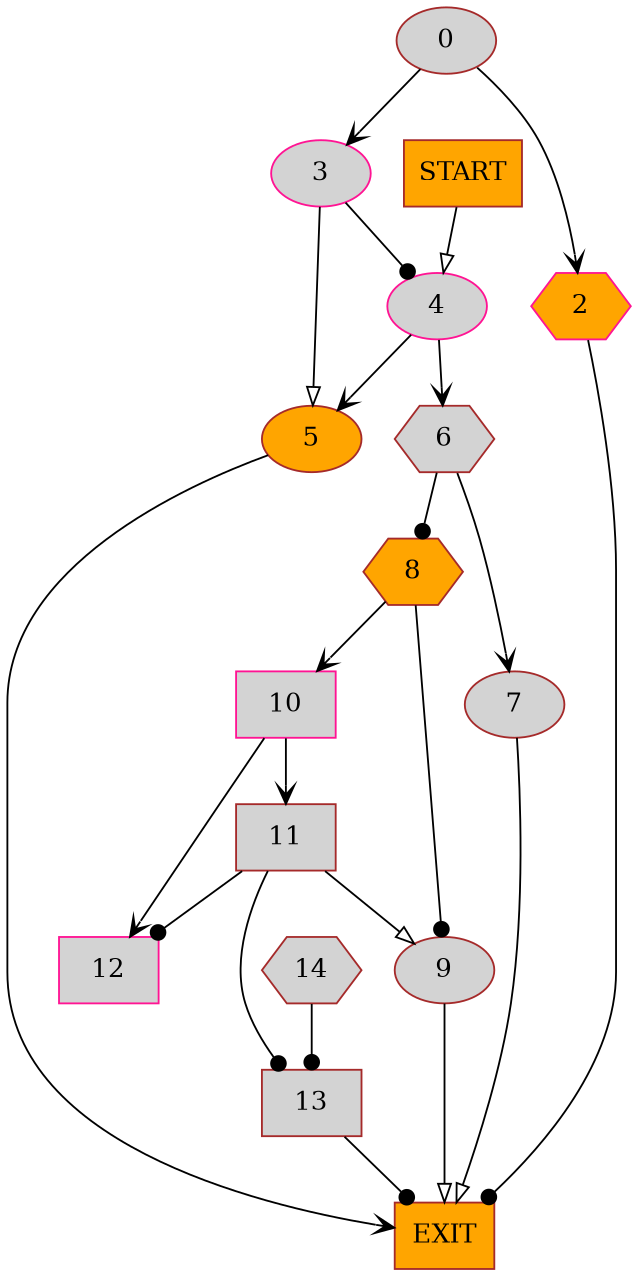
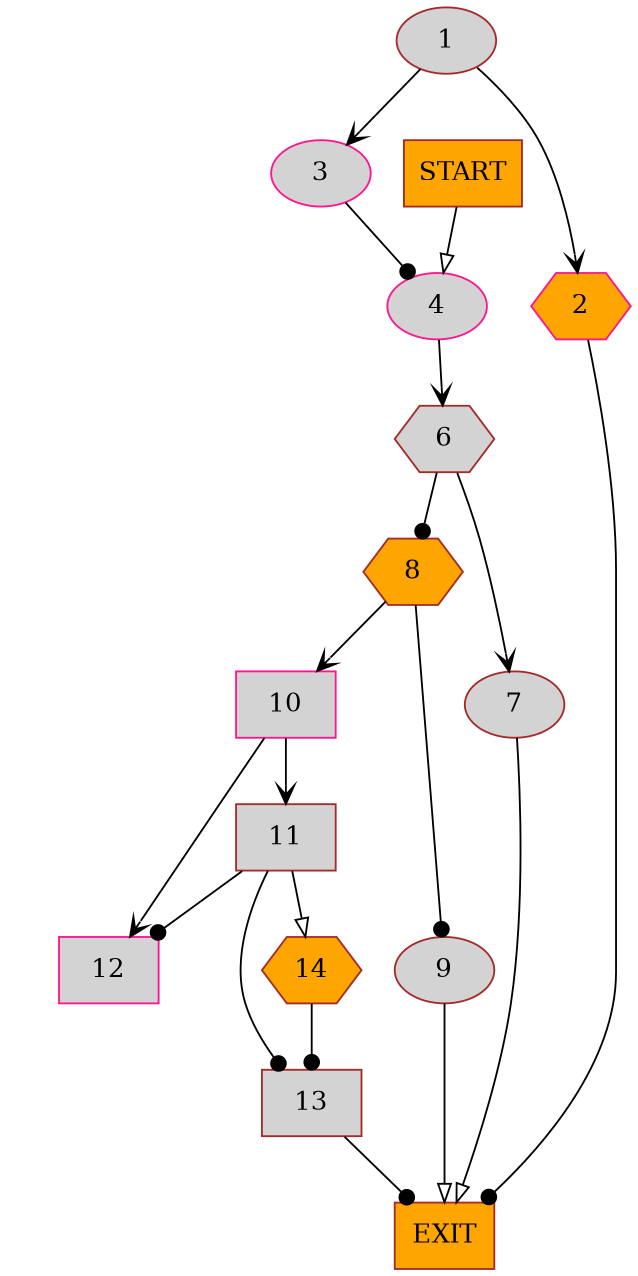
node "0": label "0" -> "1"
node "5": removed
edge "11" -> "9": now "11" -> "14"
node "14": fillcolor lightgrey -> orange
